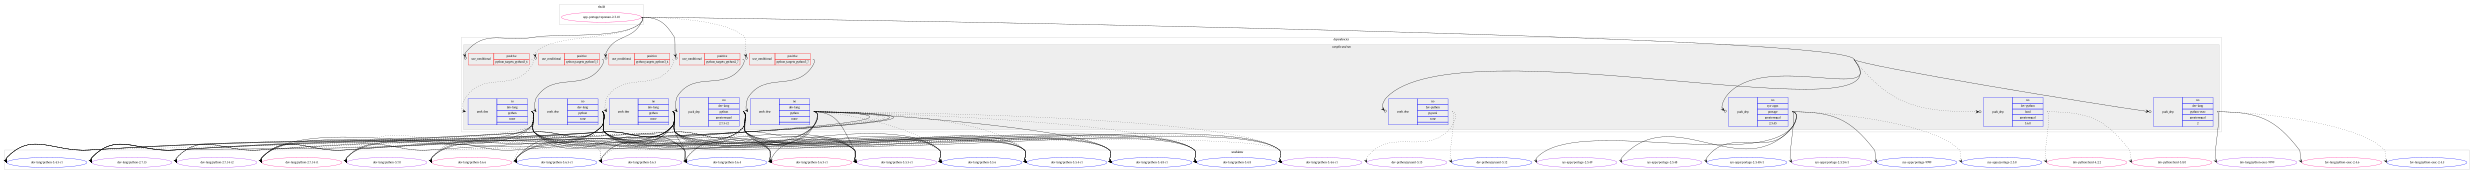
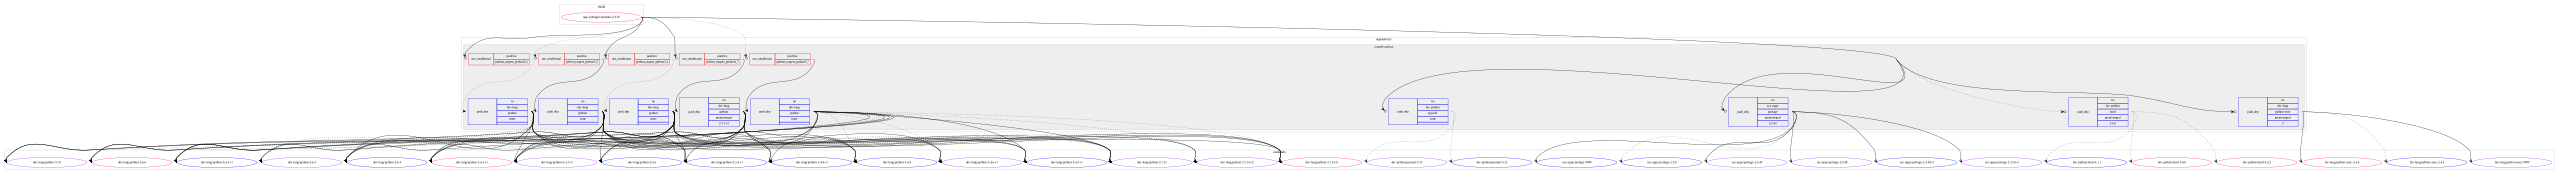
node "dev-python/lxml-4.1.1": added
